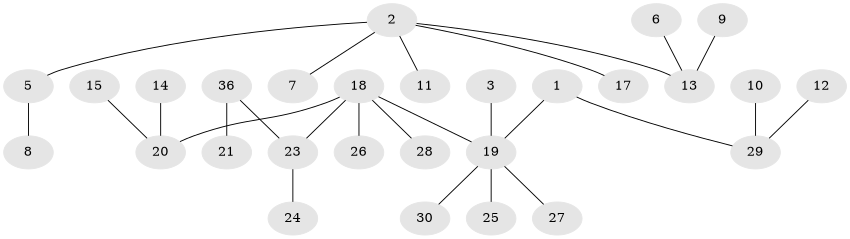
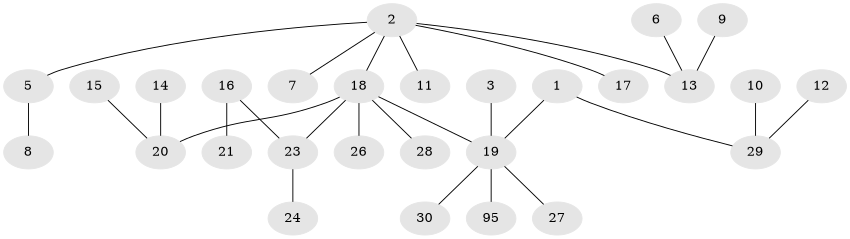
edge "2" -- "18": added
node "36": label "36" -> "16"
node "25": label "25" -> "95"
